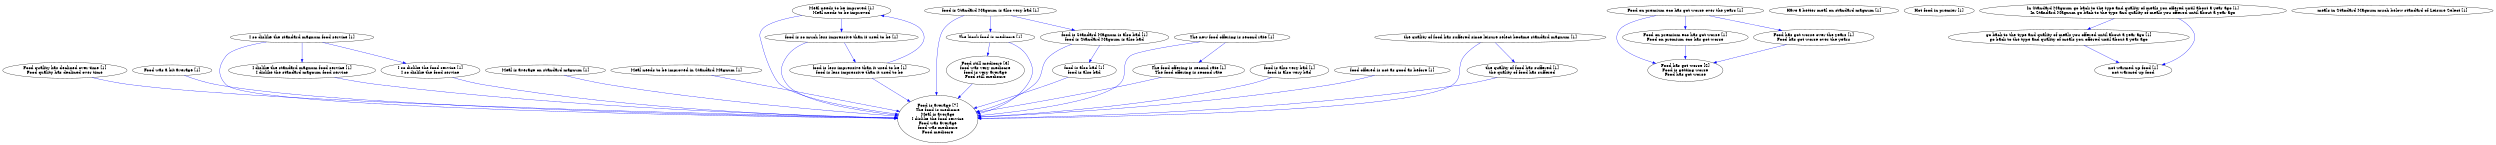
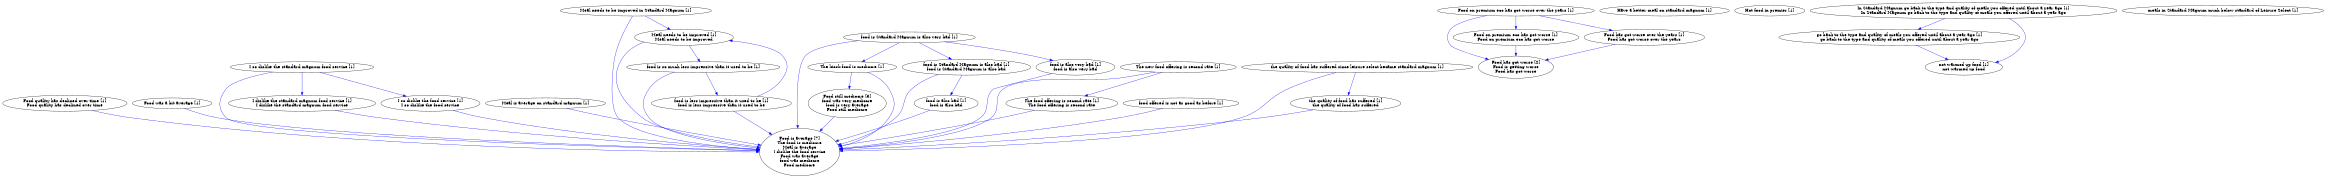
edge "Meal needs to be improved in Standard Magnum [1]" -> "Meal needs to be improved [1] Meal needs to be improved": added
edge "food is Standard Magnum is also very bad [1]" -> "food is also very bad [1] food is also very bad": added
